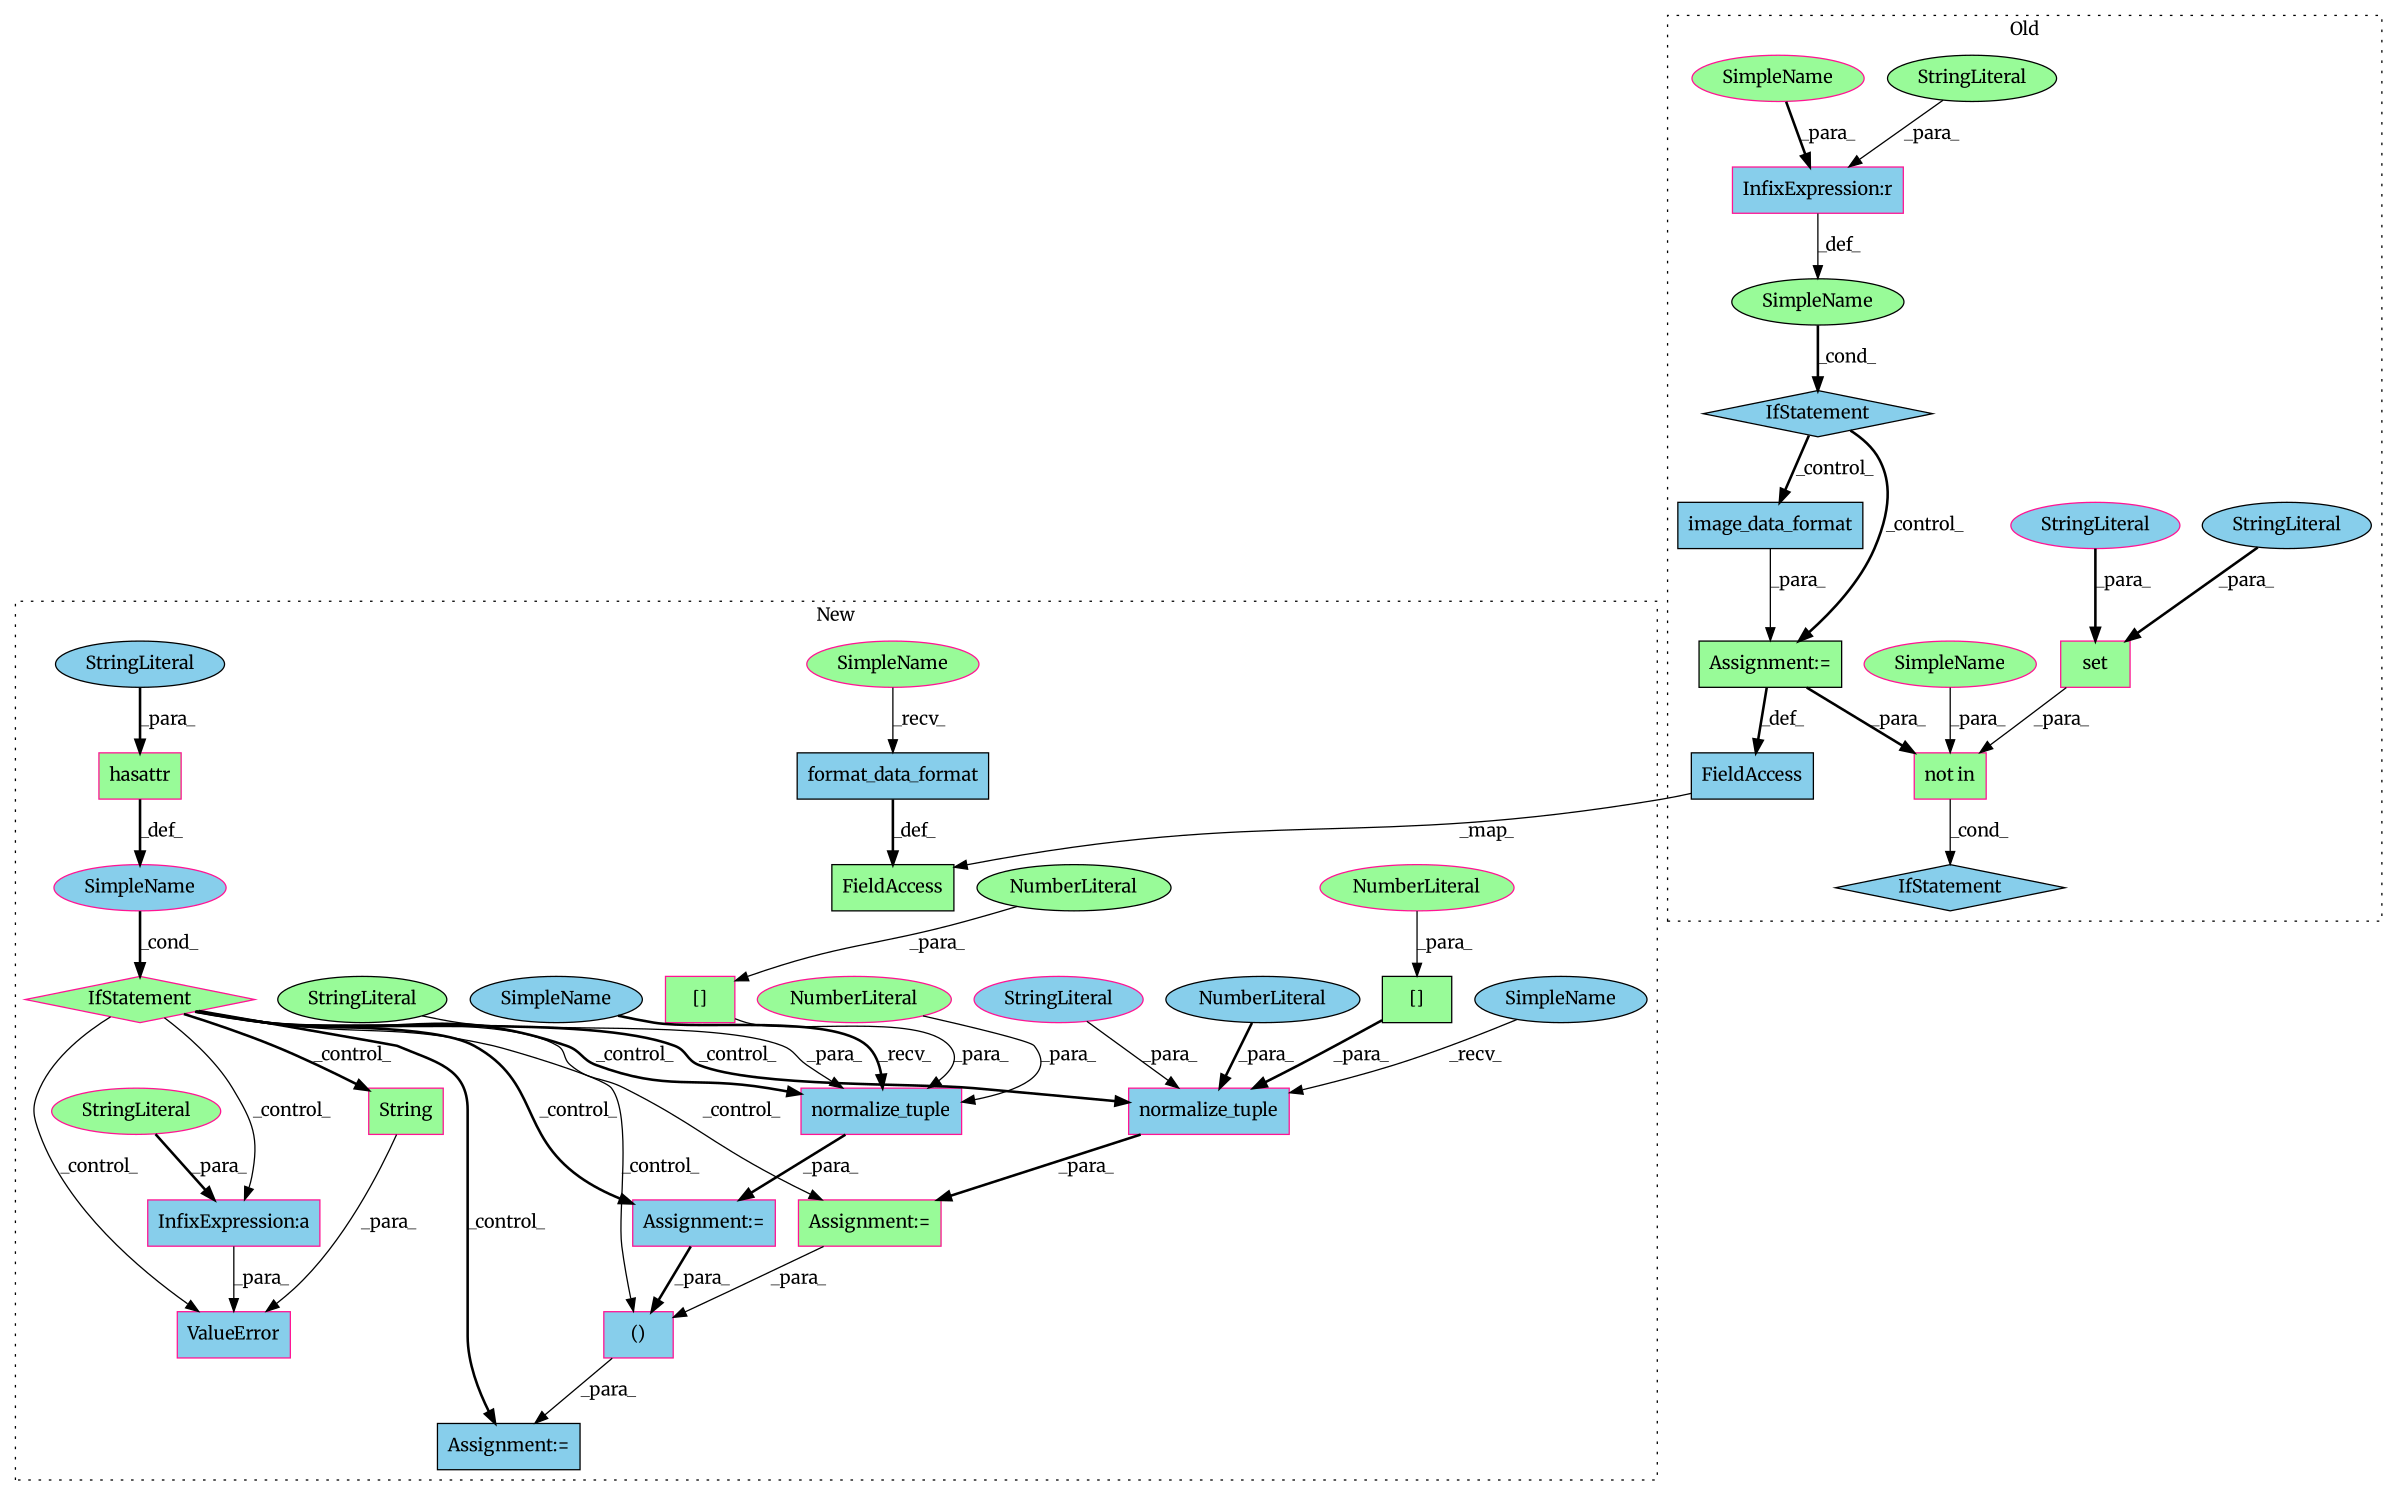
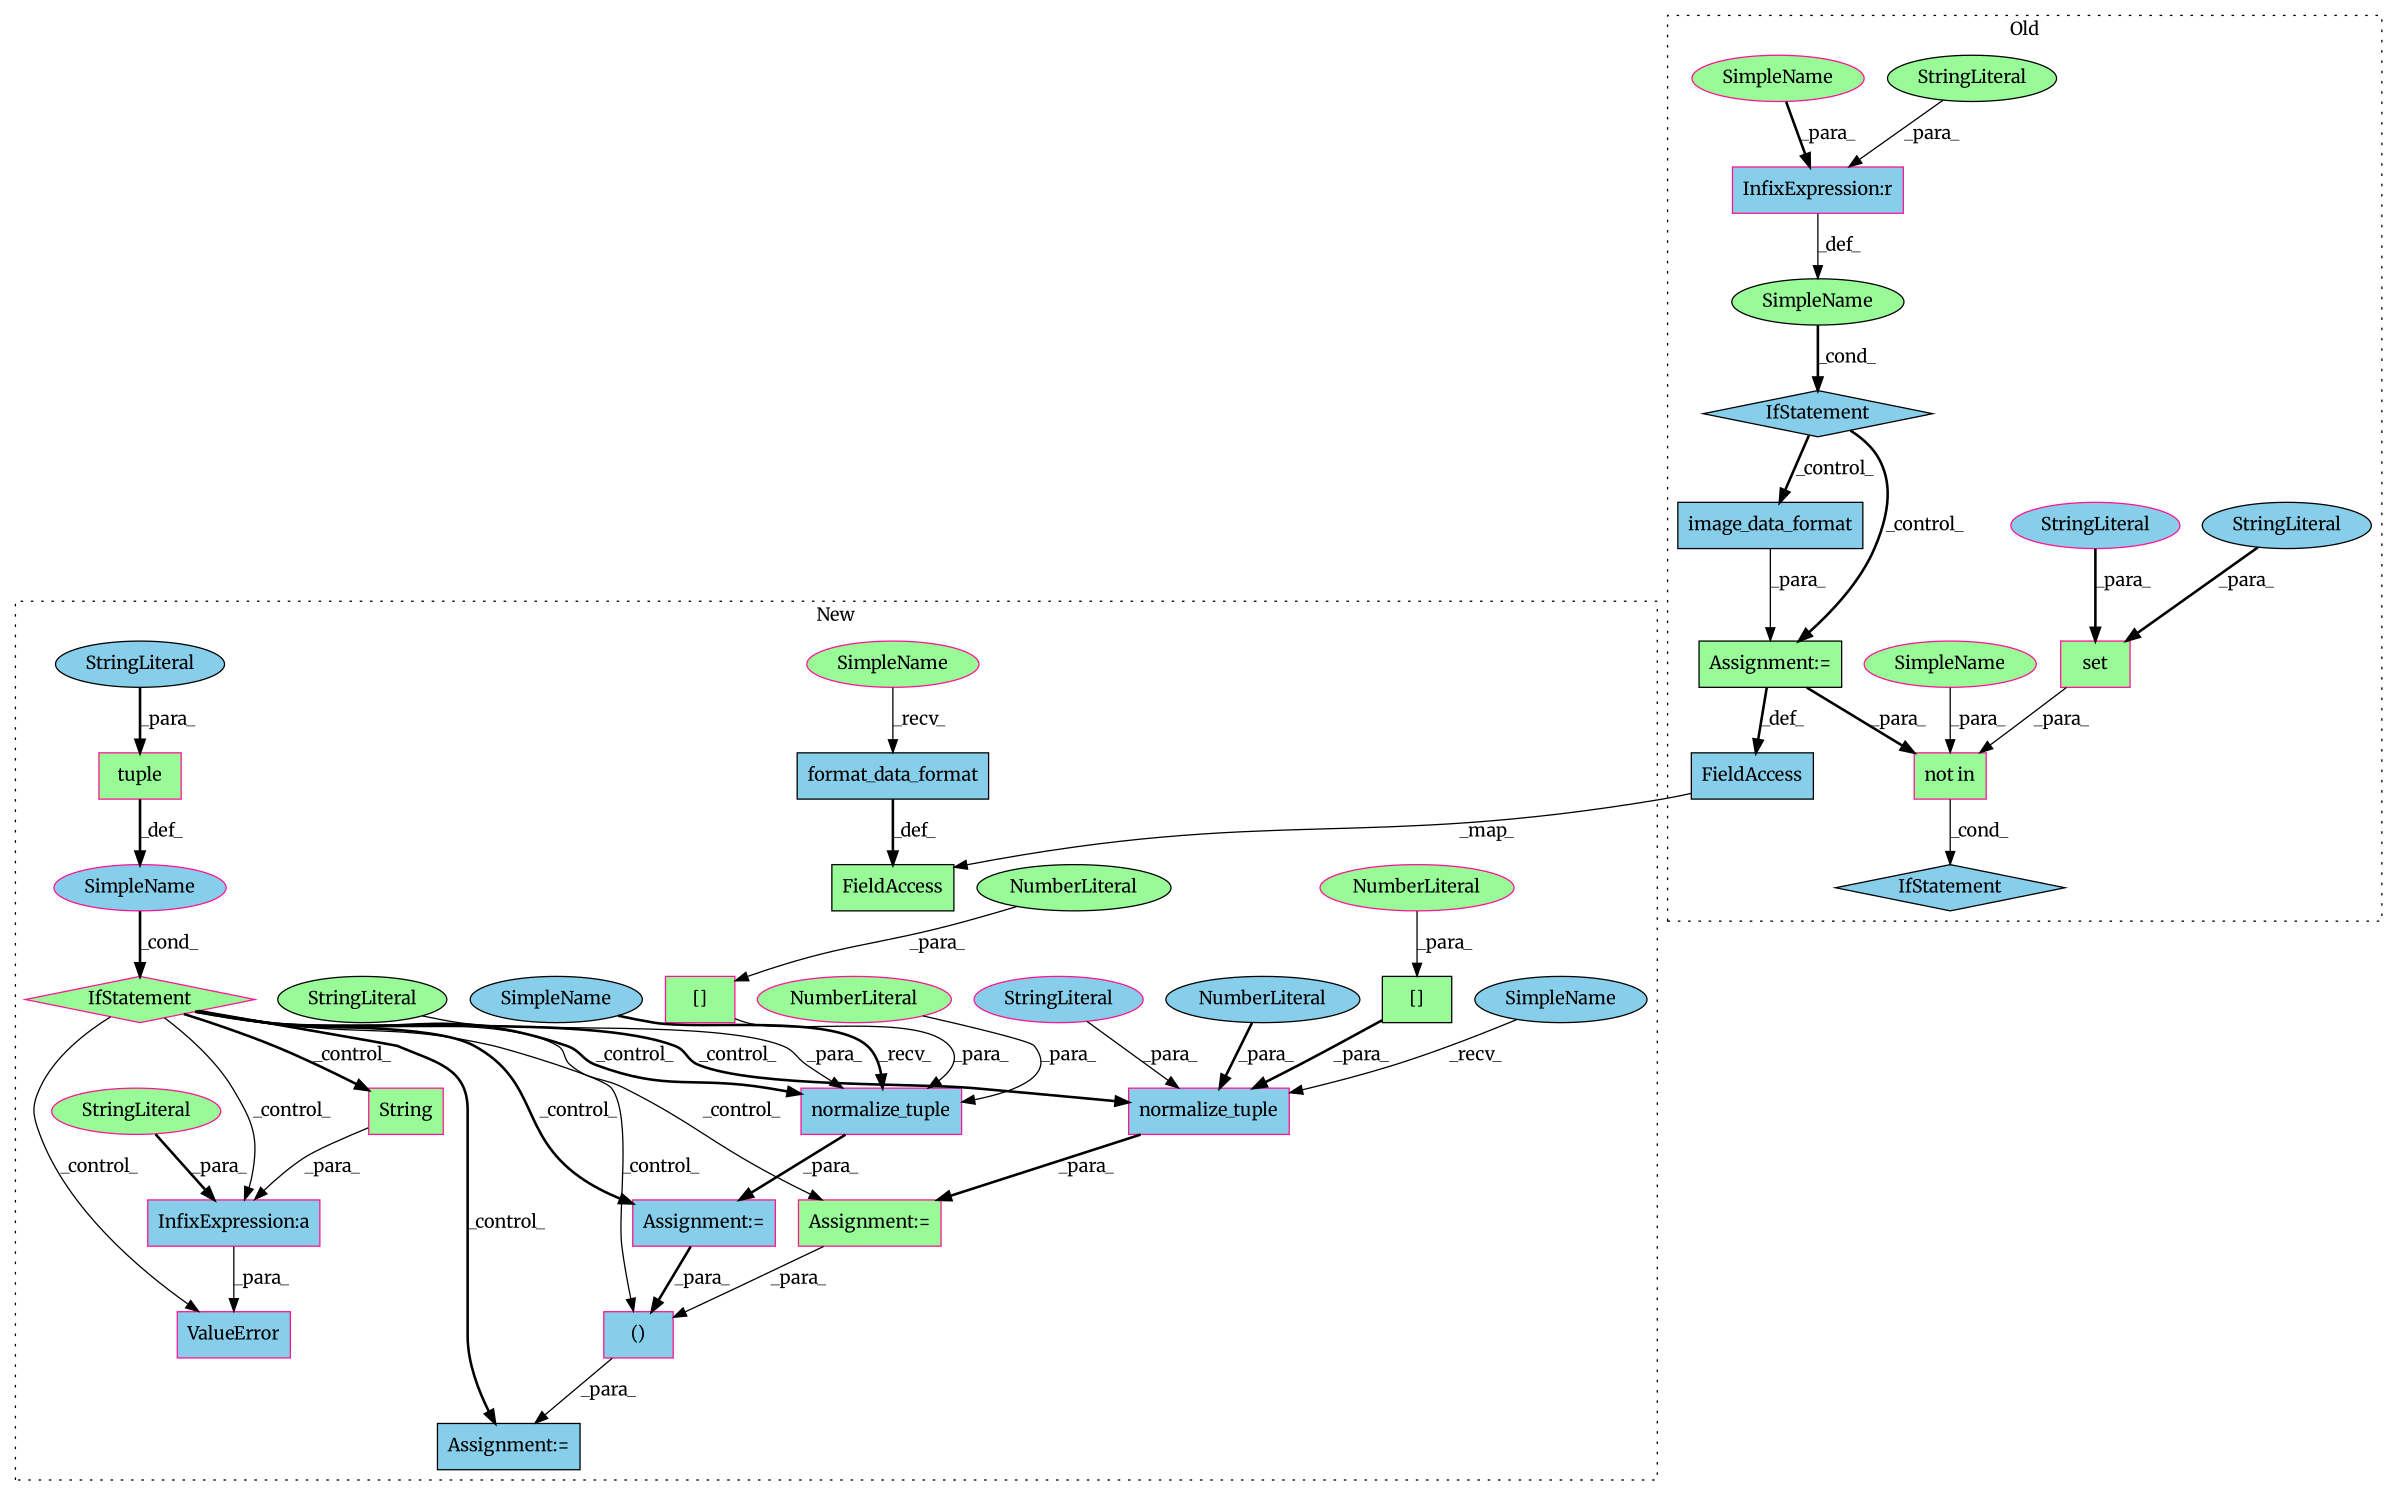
node "hasattr": label "hasattr" -> "tuple"
edge "String" -> "ValueError": now "String" -> "InfixExpression:a"
